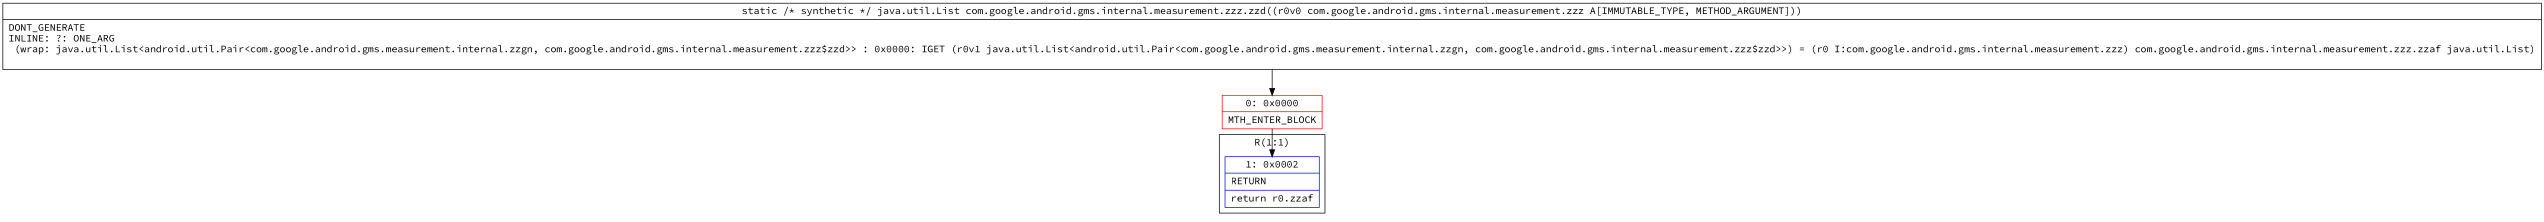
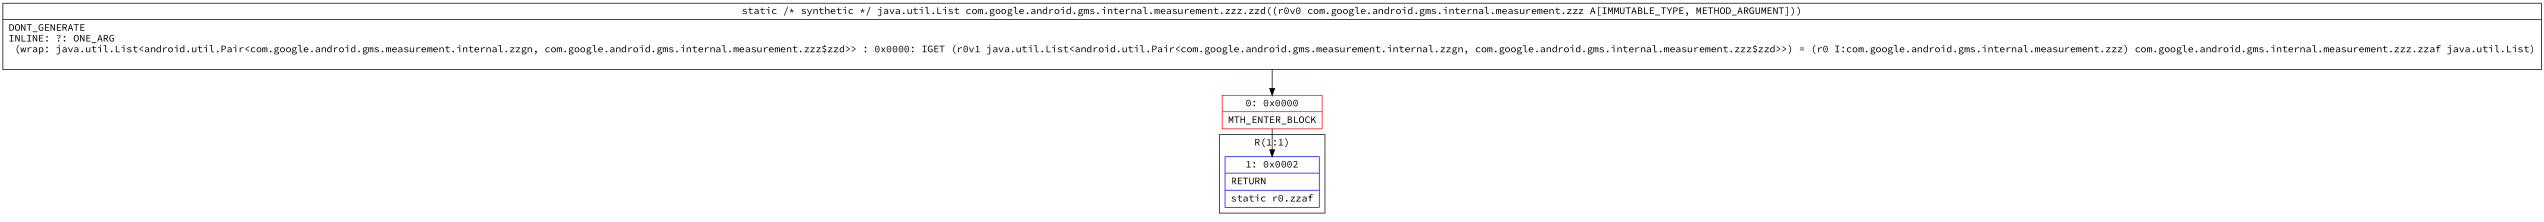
node "1: 0x0002": text "return r0.zzaf" -> "static r0.zzaf"
